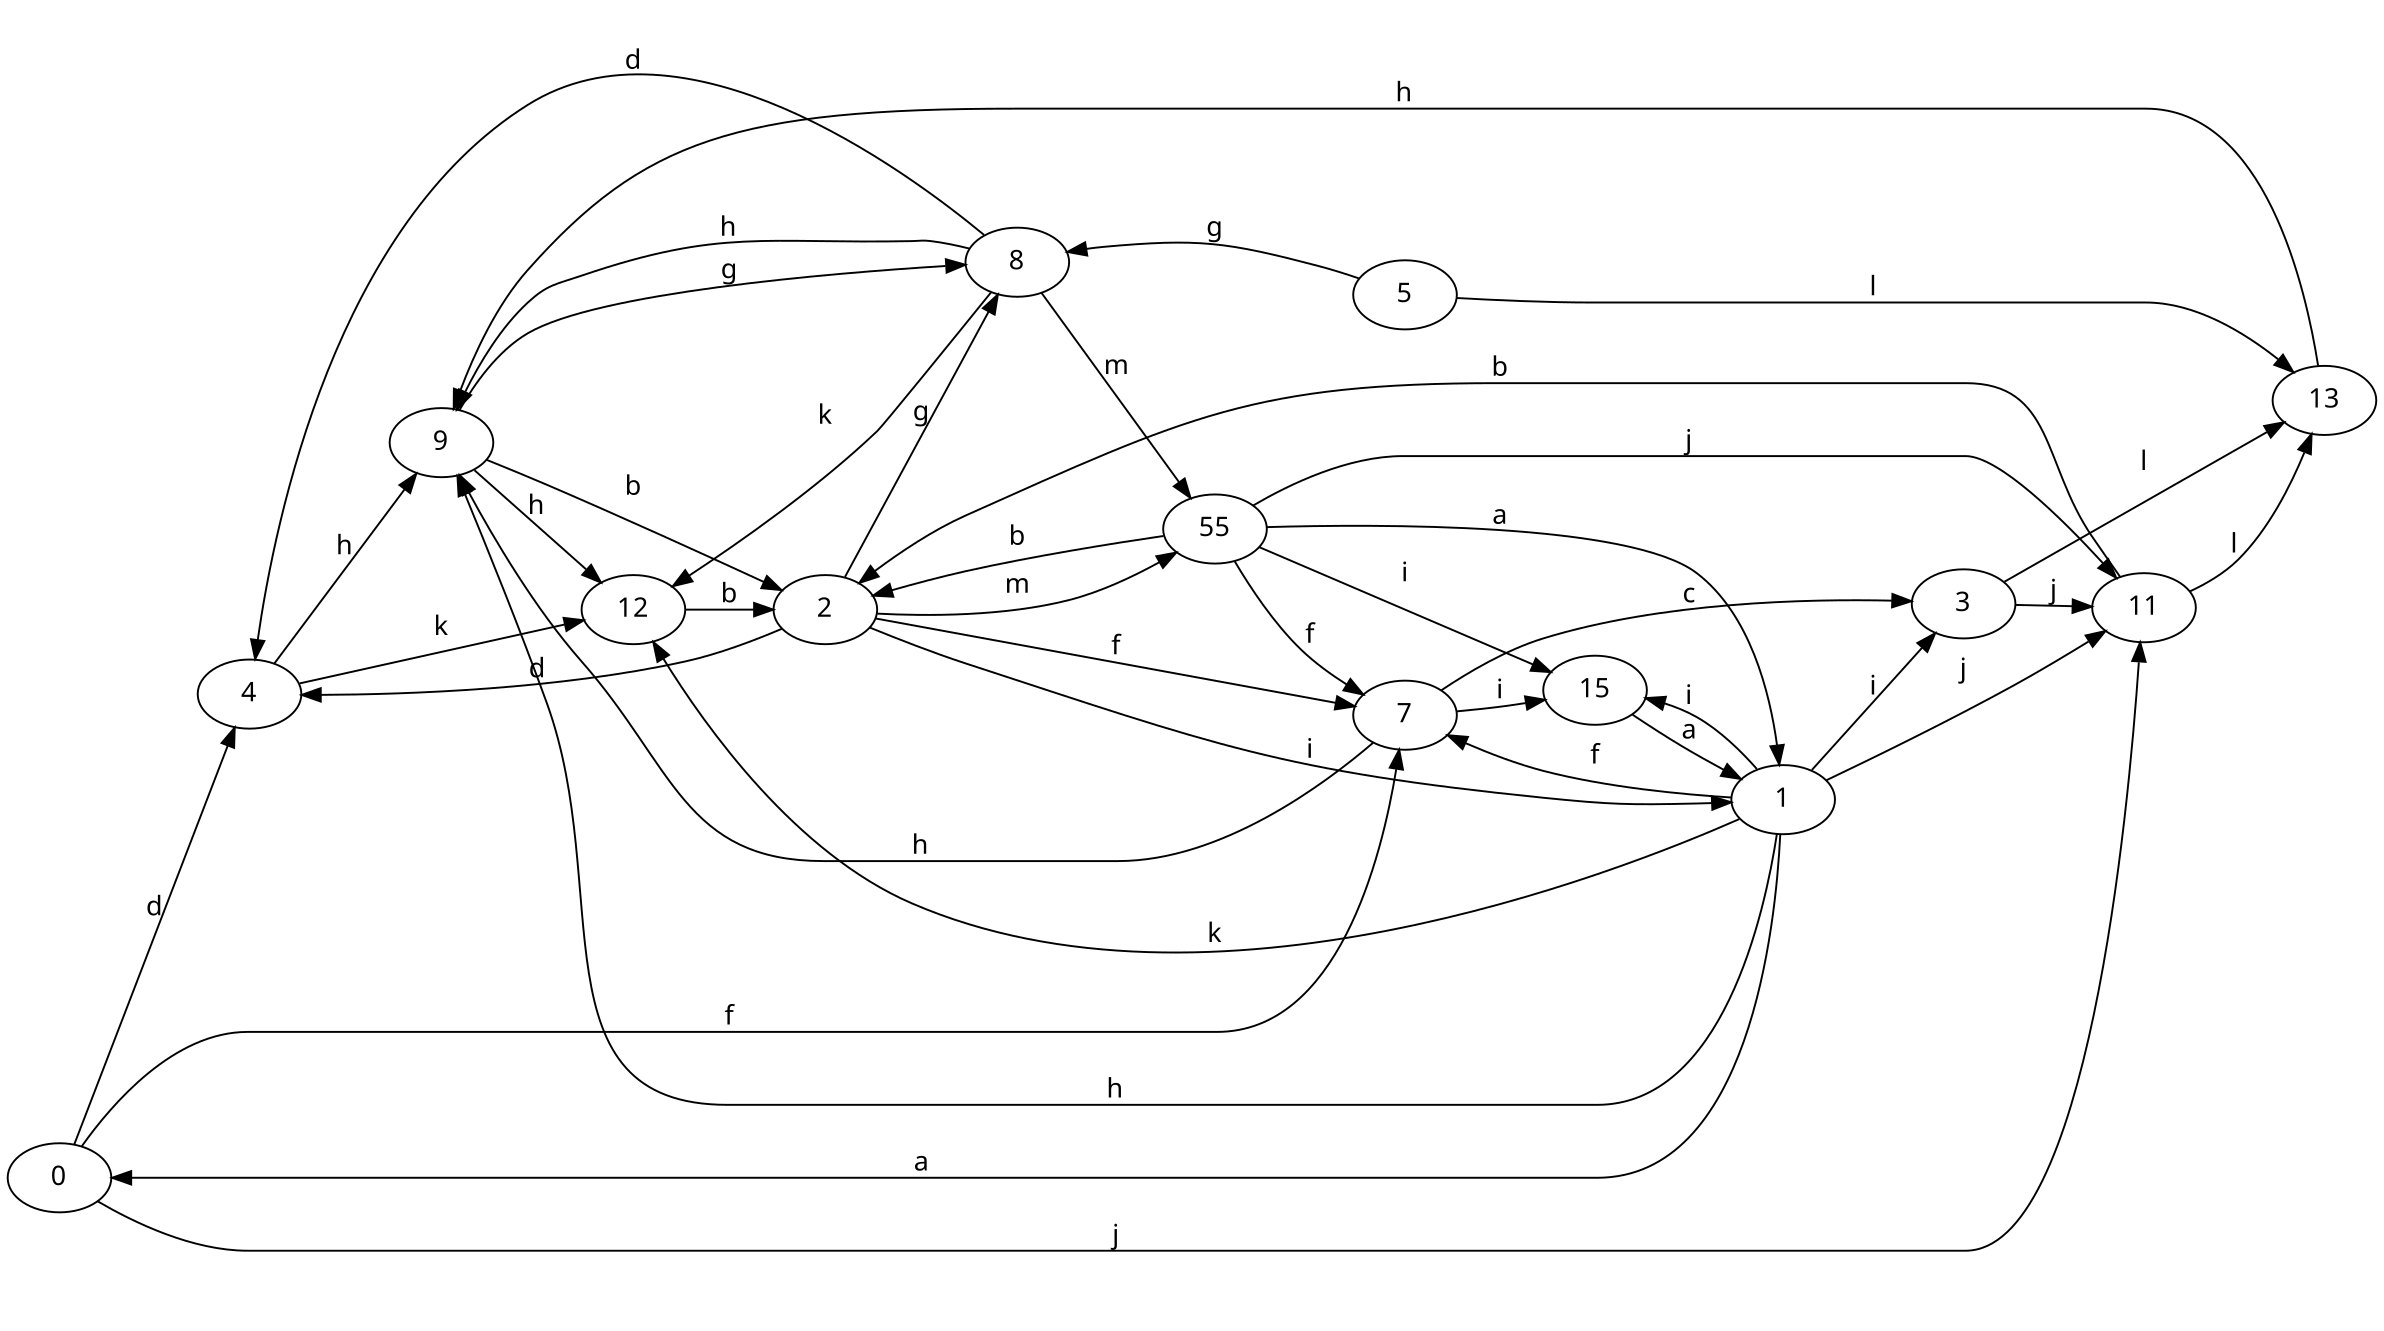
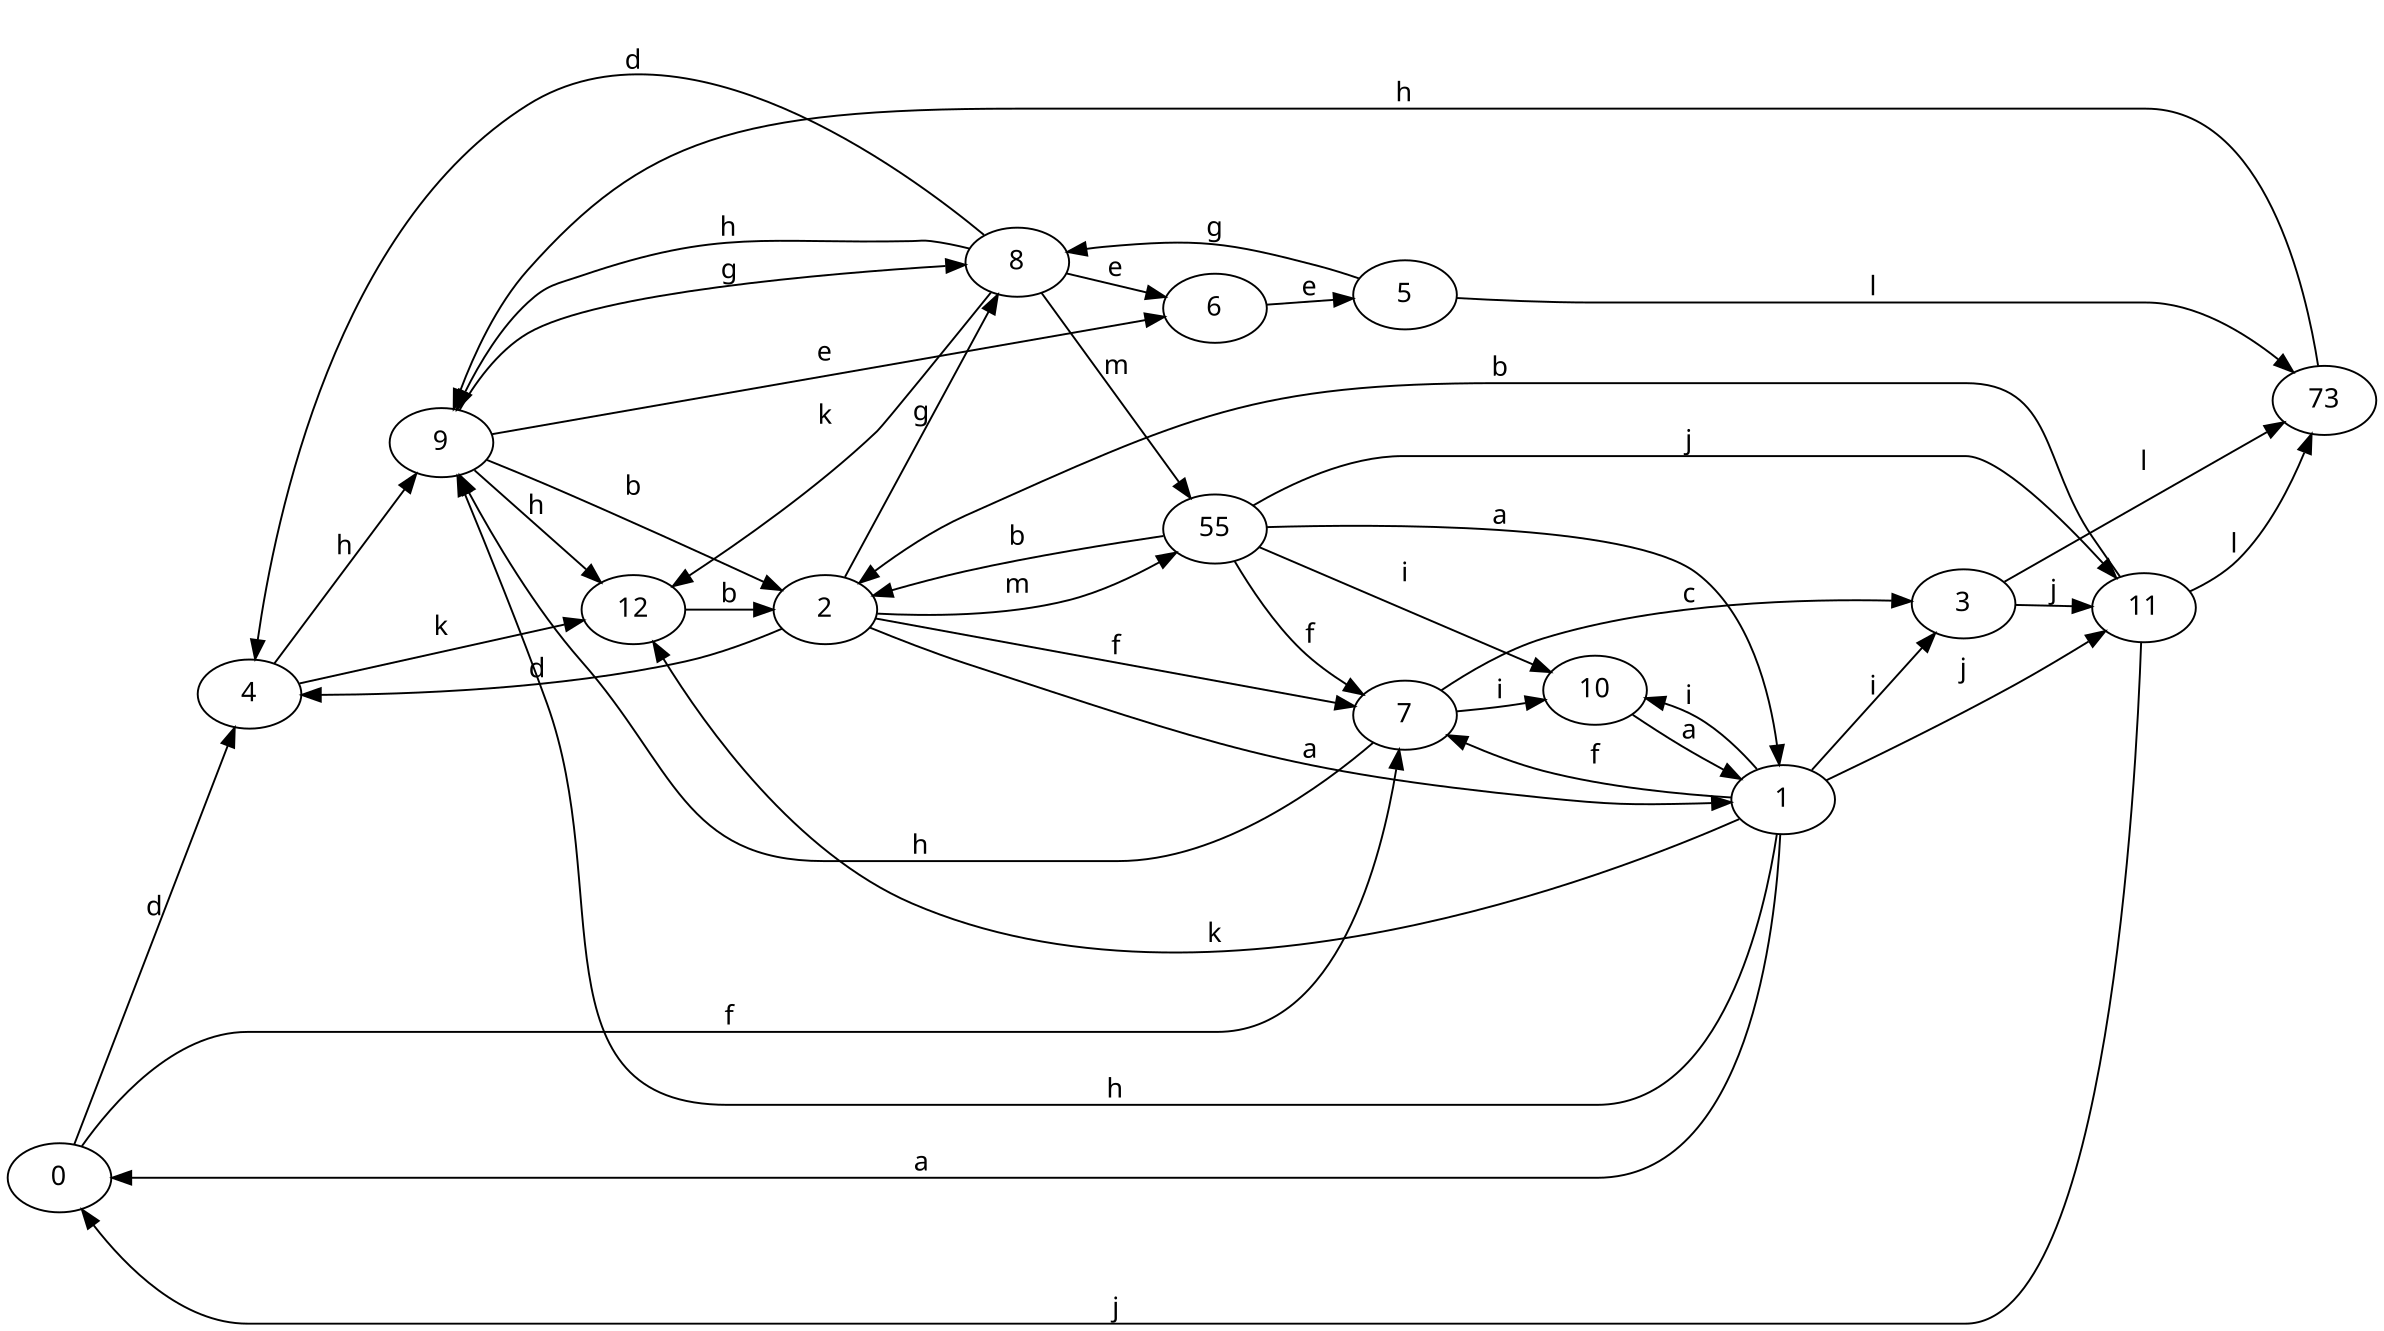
node "6": added
node "13": label "13" -> "73"
node "15": label "15" -> "10"
edge "2" -> "1": label "i" -> "a"
edge "0" -> "11": reversed
